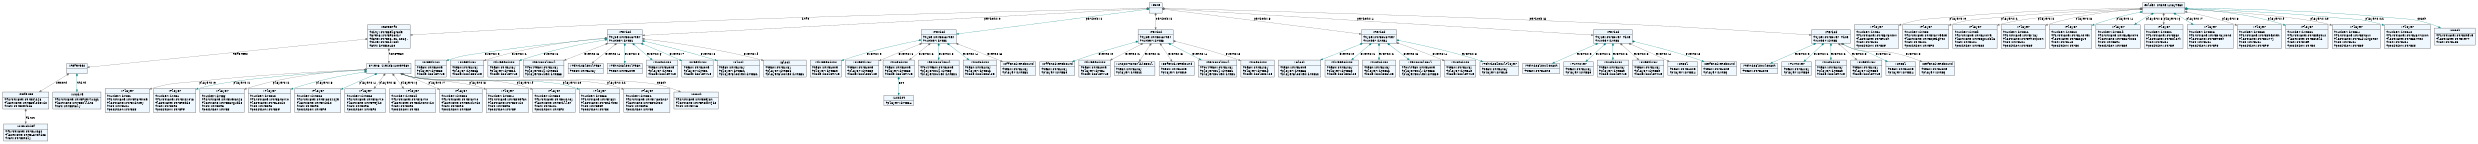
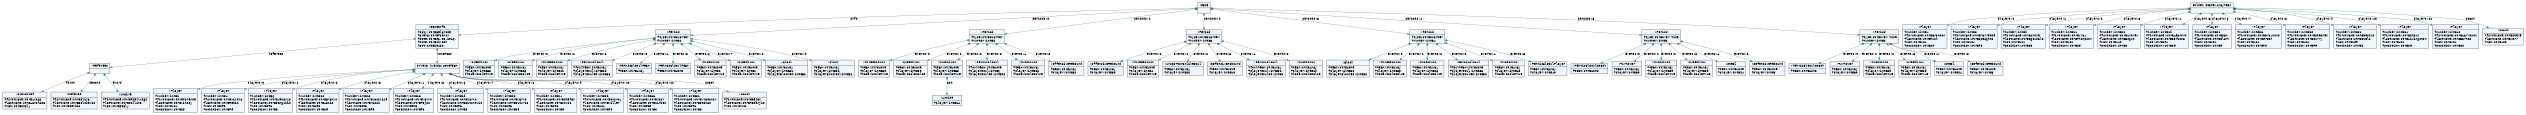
edge ":Referee" -- ":CrewChief": now ":Referees" -- ":CrewChief"
